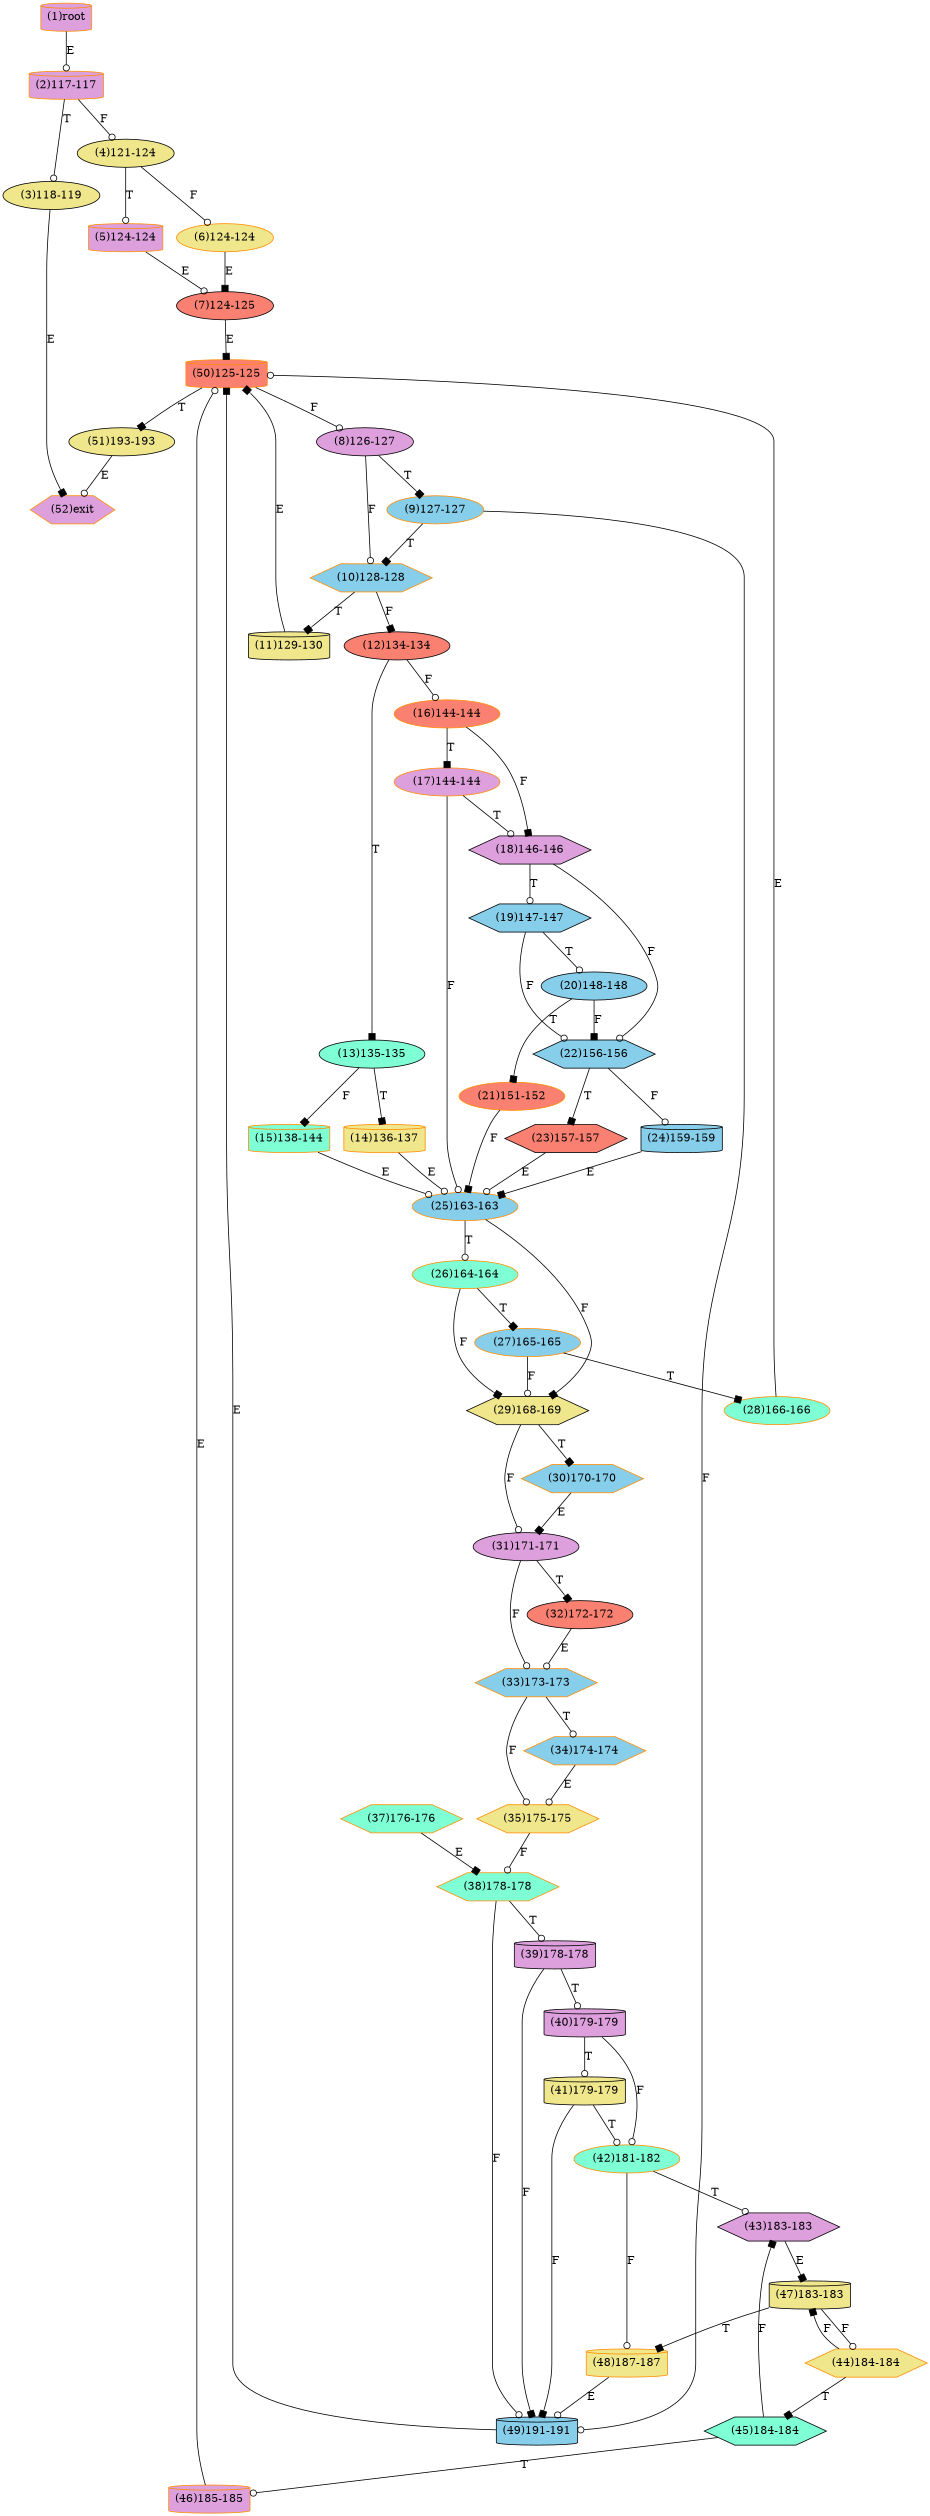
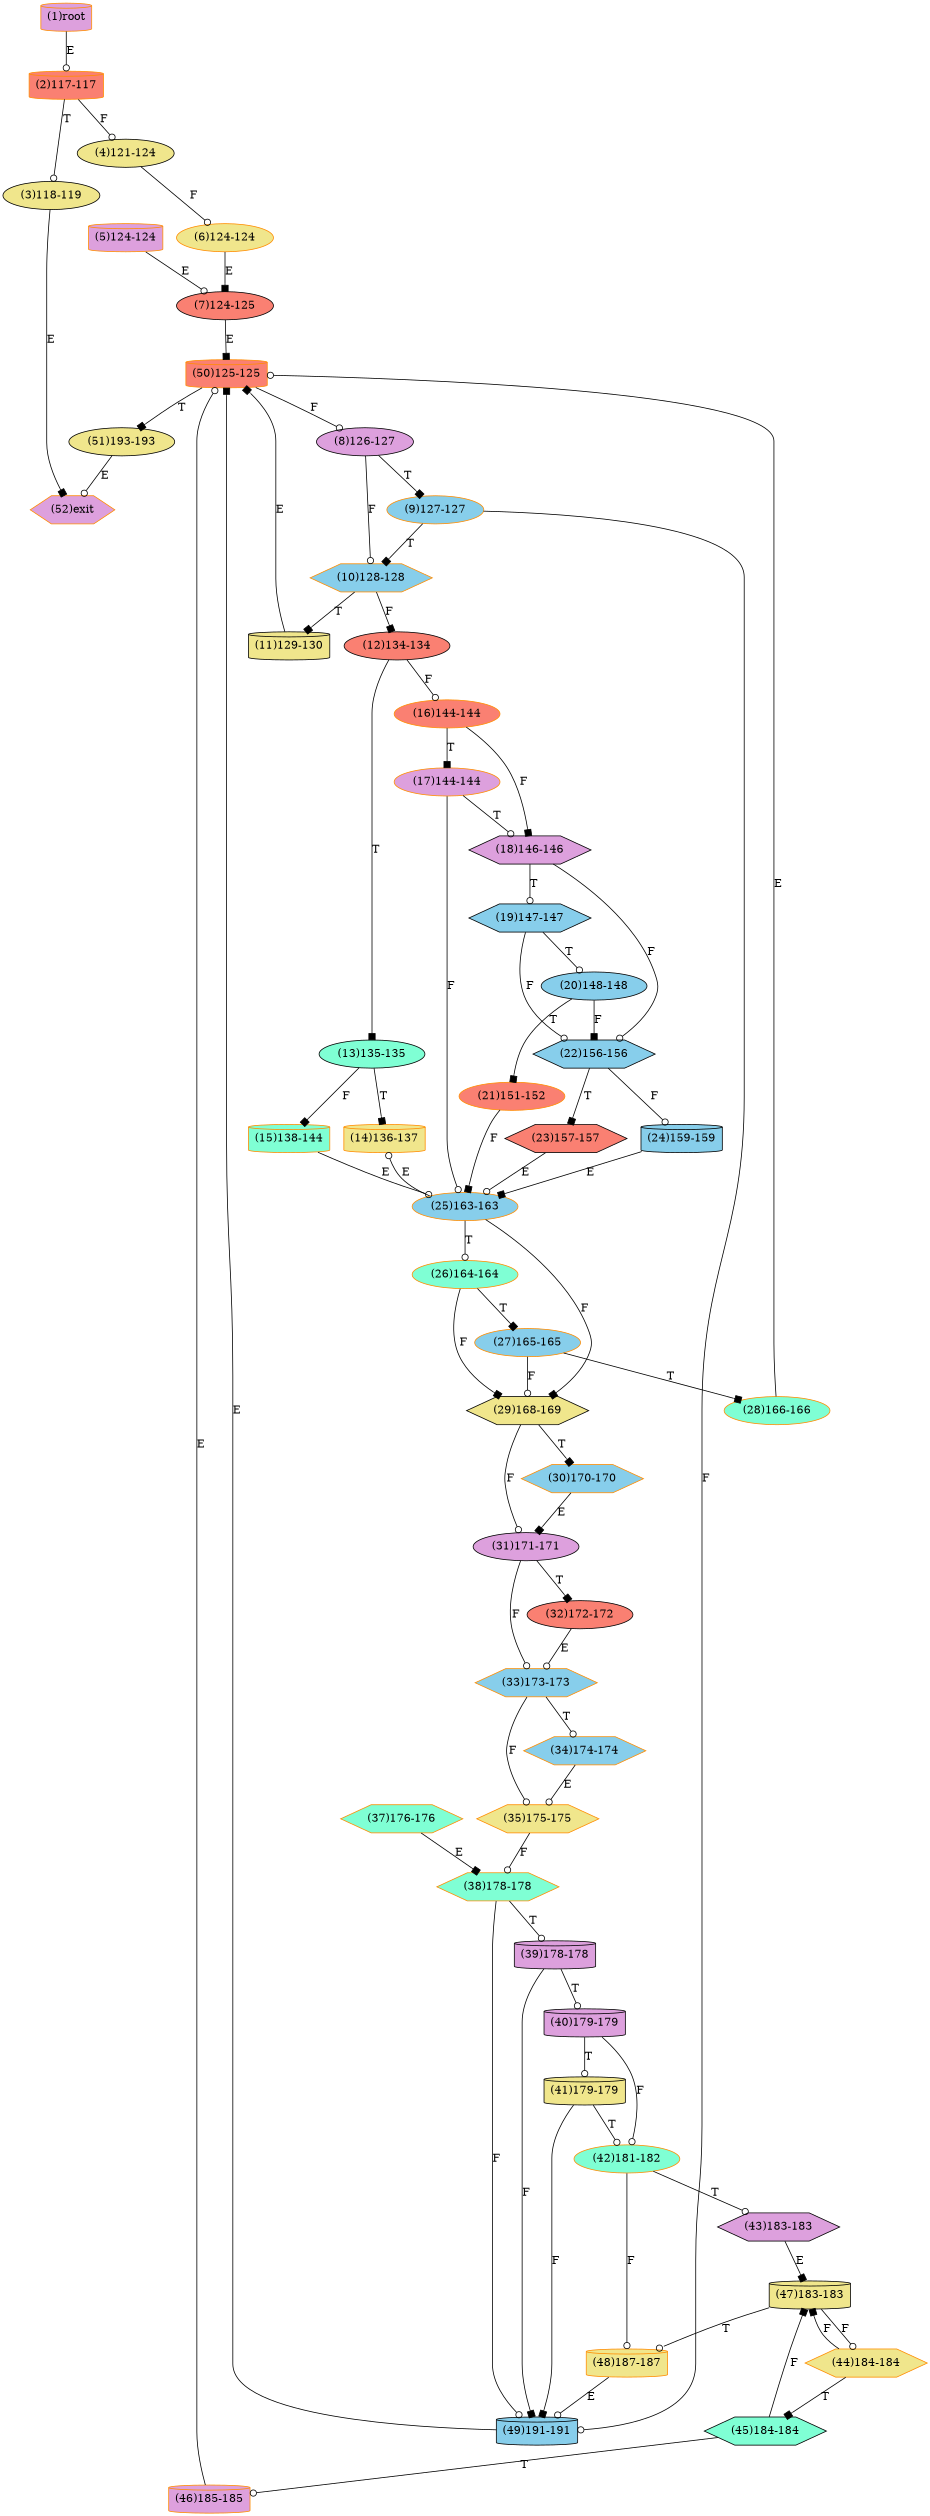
node "(2)117-117": fillcolor plum -> salmon
edge "(4)121-124" -> "(5)124-124": removed, label "T"
edge "(14)136-137" -> "(25)163-163": reversed
edge "(47)183-183" -> "(48)187-187": arrowhead box -> odot
edge "(45)184-184" -> "(43)183-183": now "(45)184-184" -> "(47)183-183"
